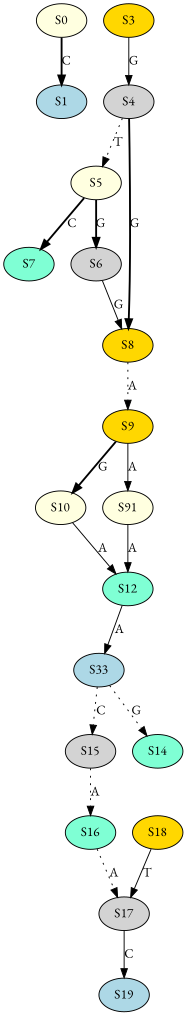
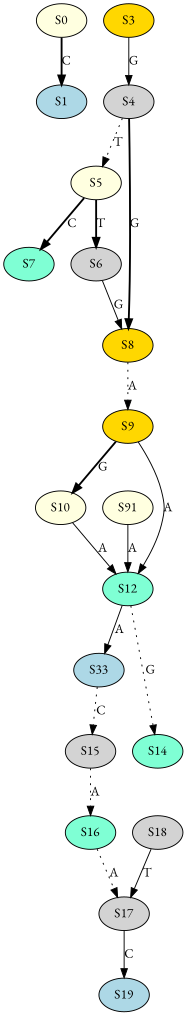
edge "S5" -> "S6": label "G" -> "T"
edge "S9" -> "S91": now "S9" -> "S12"
edge "S33" -> "S14": now "S12" -> "S14"
node "S18": fillcolor gold -> lightgrey
